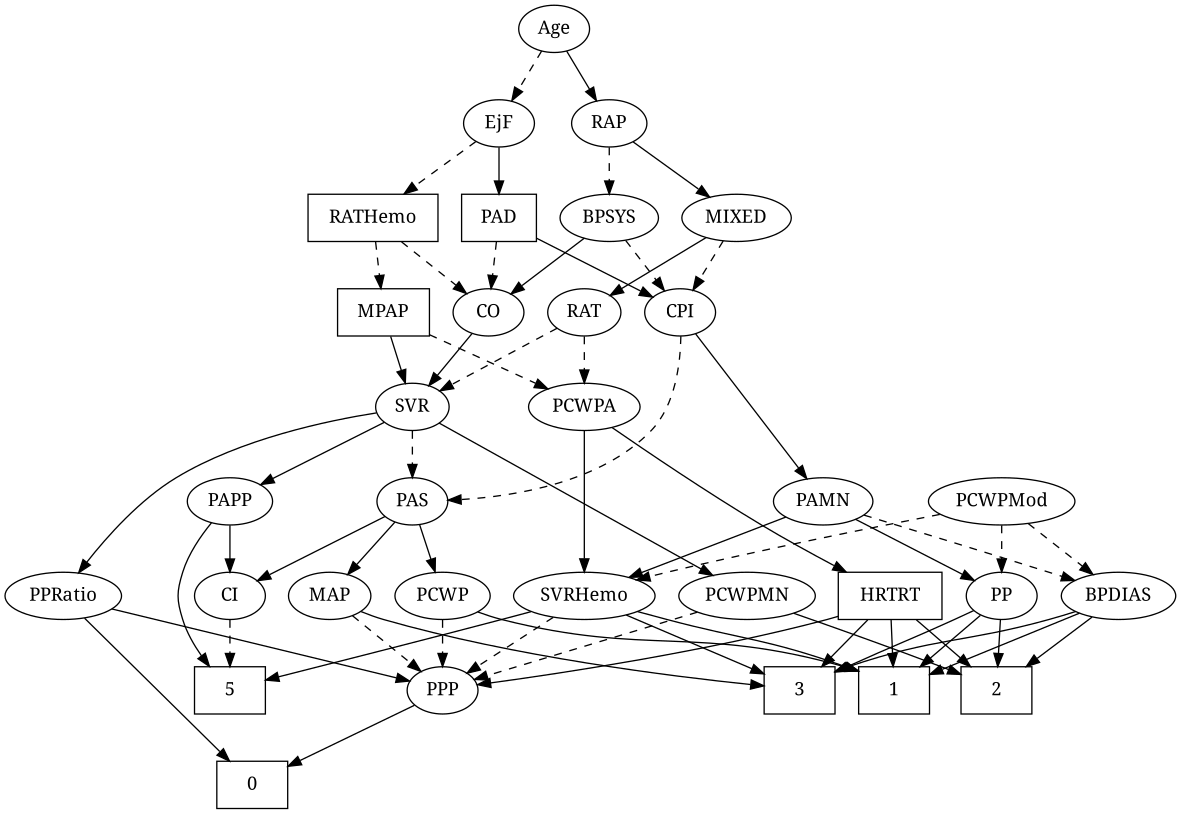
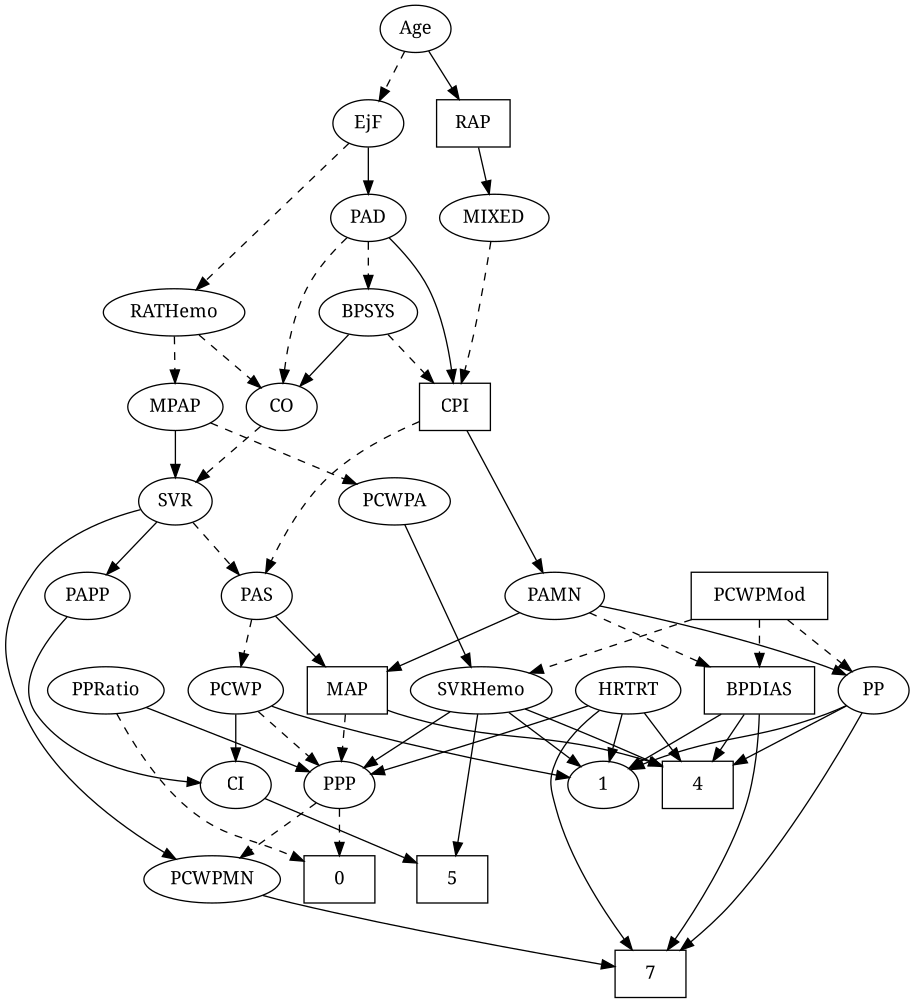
node "RAP": shape ellipse -> box
edge "RAP" -> "BPSYS": now "PAD" -> "BPSYS"
node "RATHemo": shape box -> ellipse
node "PAD": shape box -> ellipse
node "MPAP": shape box -> ellipse
node "RAT": removed
node "CPI": shape ellipse -> box
edge "CO" -> "SVR": style solid -> dashed
edge "SVR" -> "PPRatio": removed
edge "PCWPA" -> "HRTRT": removed
node "PCWPMod": shape ellipse -> box
edge "PAS" -> "PCWP": style solid -> dashed
edge "PAMN" -> "SVRHemo": now "PAMN" -> "MAP"
edge "PAS" -> "CI": now "PCWP" -> "CI"
edge "PAPP" -> "5": removed
node "MAP": shape ellipse -> box
node "HRTRT": shape box -> ellipse
node "BPDIAS": shape ellipse -> box
edge "CI" -> "5": style dashed -> solid
edge "SVRHemo" -> "PPP": style dashed -> solid
edge "PCWPMN" -> "PPP": reversed
edge "PPRatio" -> "0": style solid -> dashed
node "3": label "3" -> "4"
node "1": shape box -> ellipse
node "2": label "2" -> "7"
edge "PPP" -> "0": style solid -> dashed
